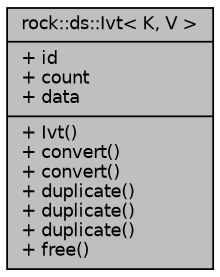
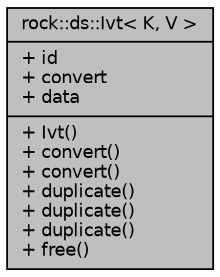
node "rock::ds::Ivt< K, V >": text "+ count" -> "+ convert"
